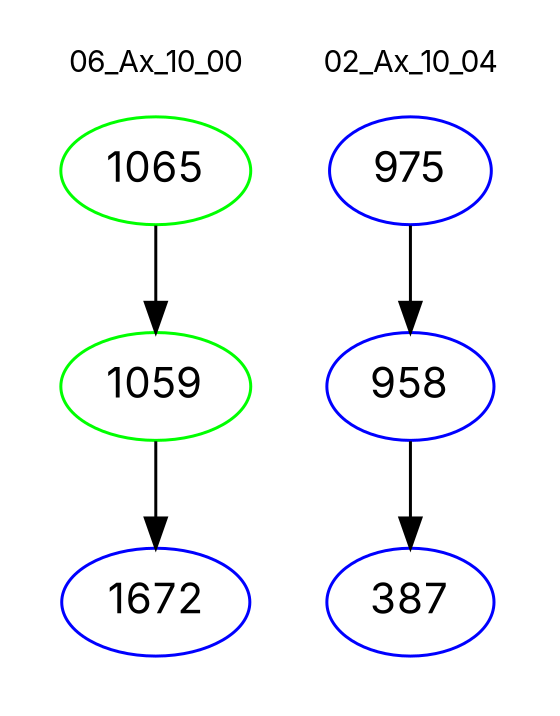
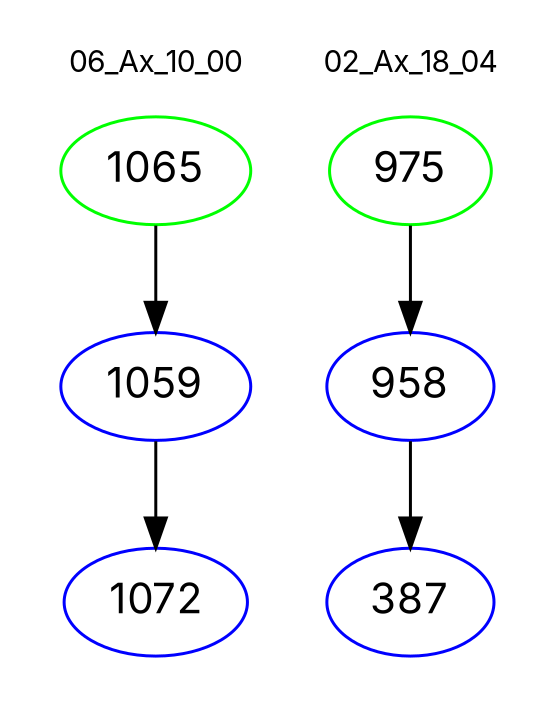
cluster "02_Ax_10_04": label "02_Ax_10_04" -> "02_Ax_18_04"
node "975": color blue -> green
node "1059": color green -> blue
node "1672": label "1672" -> "1072"
